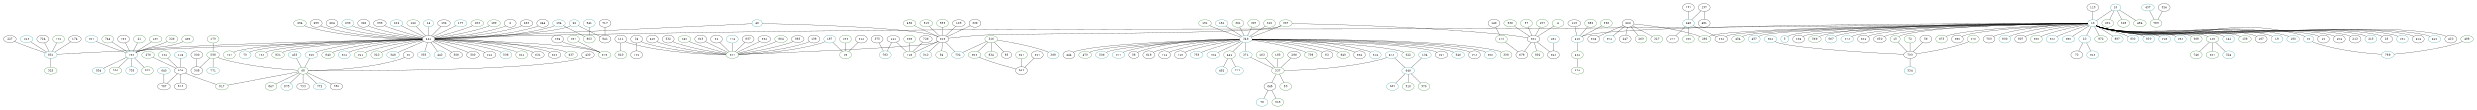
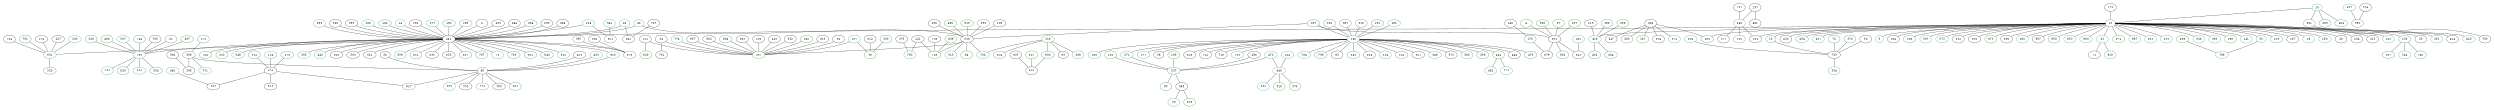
edge "13" -- "709": now "291" -- "709"
edge "432" -- "624": now "416" -- "624"
